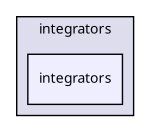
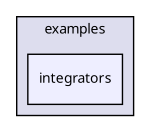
cluster "integrators": label "integrators" -> "examples"
